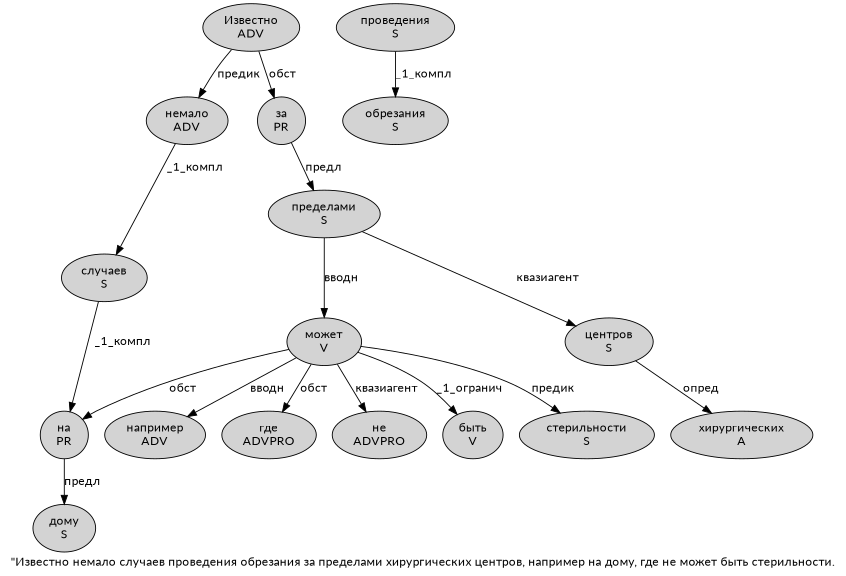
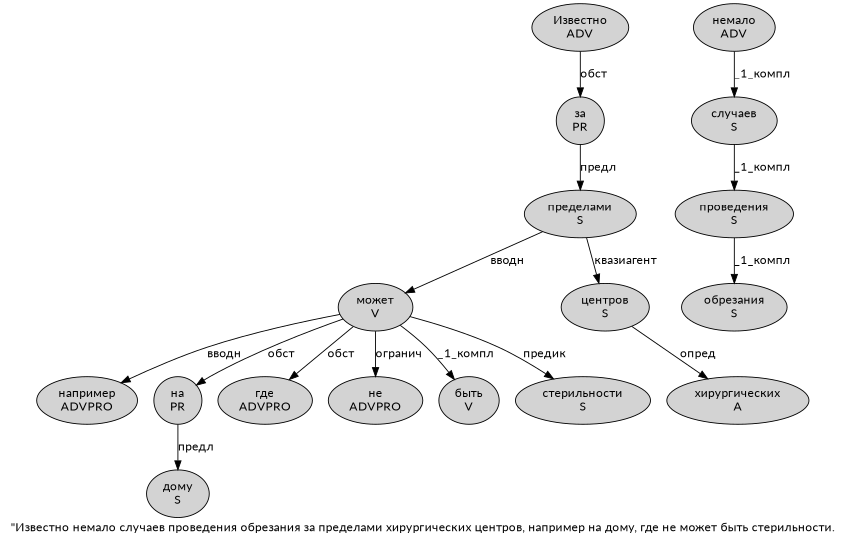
edge "Известно ADV" -> "немало ADV": removed, label "предик"
edge "случаев S" -> "на PR": now "случаев S" -> "проведения S"
edge "может V" -> "не ADVPRO": label "квазиагент" -> "огранич"
edge "может V" -> "быть V": label "_1_огранич" -> "_1_компл"
node "например ADV": label "например ADV" -> "например ADVPRO"
